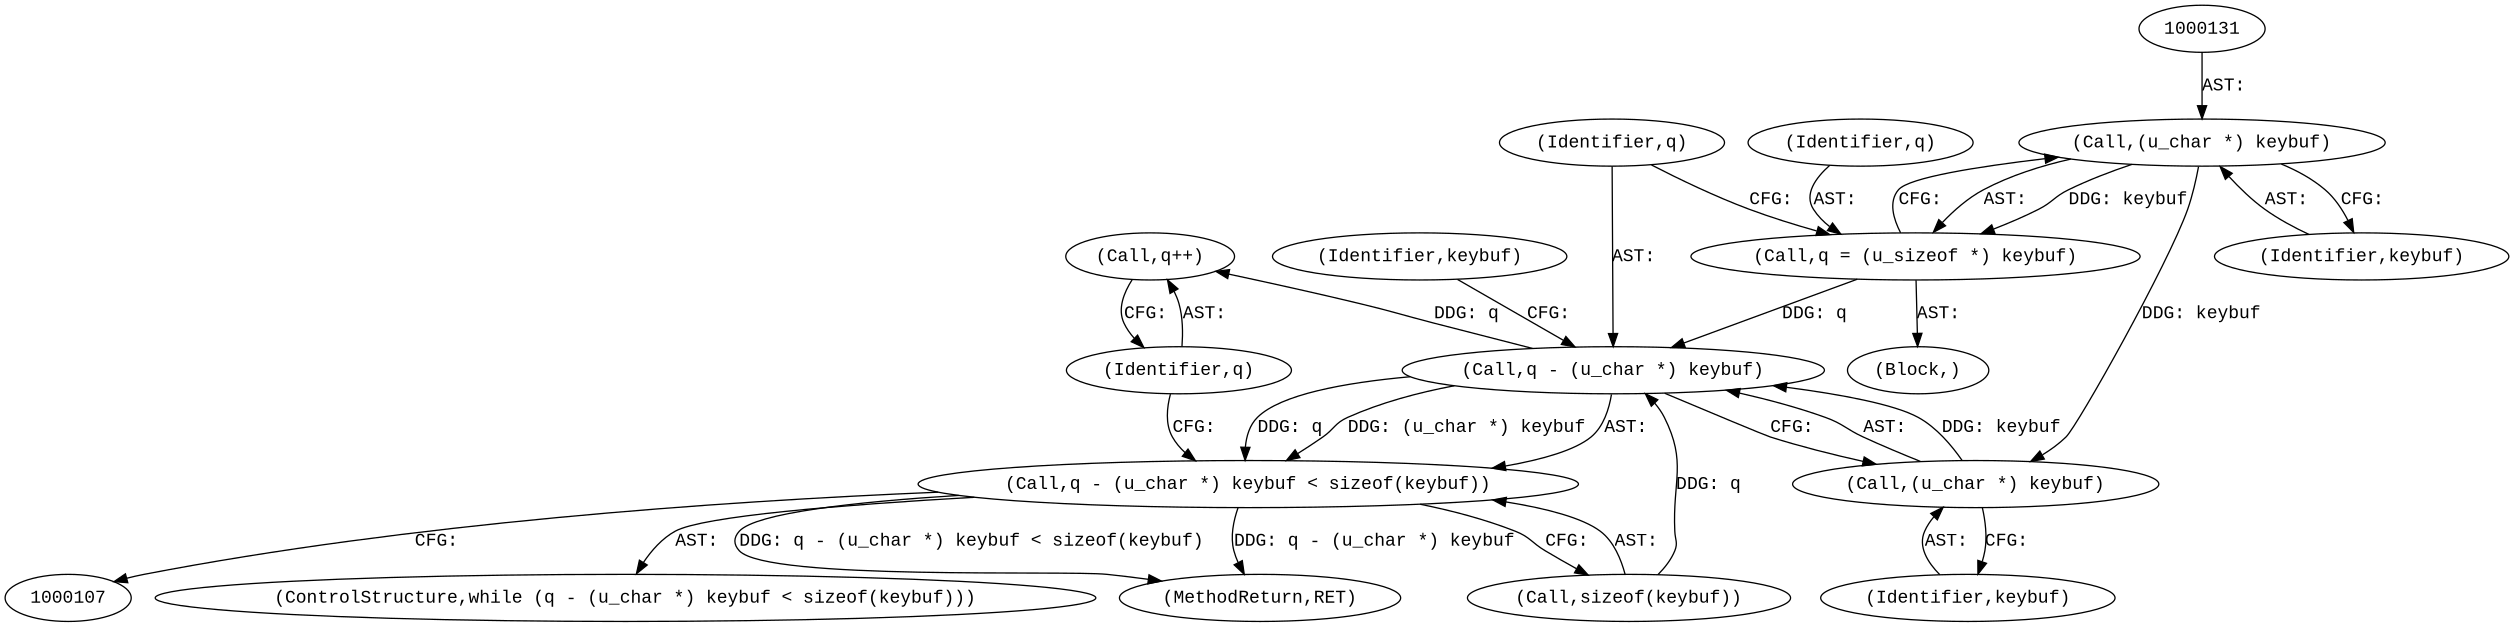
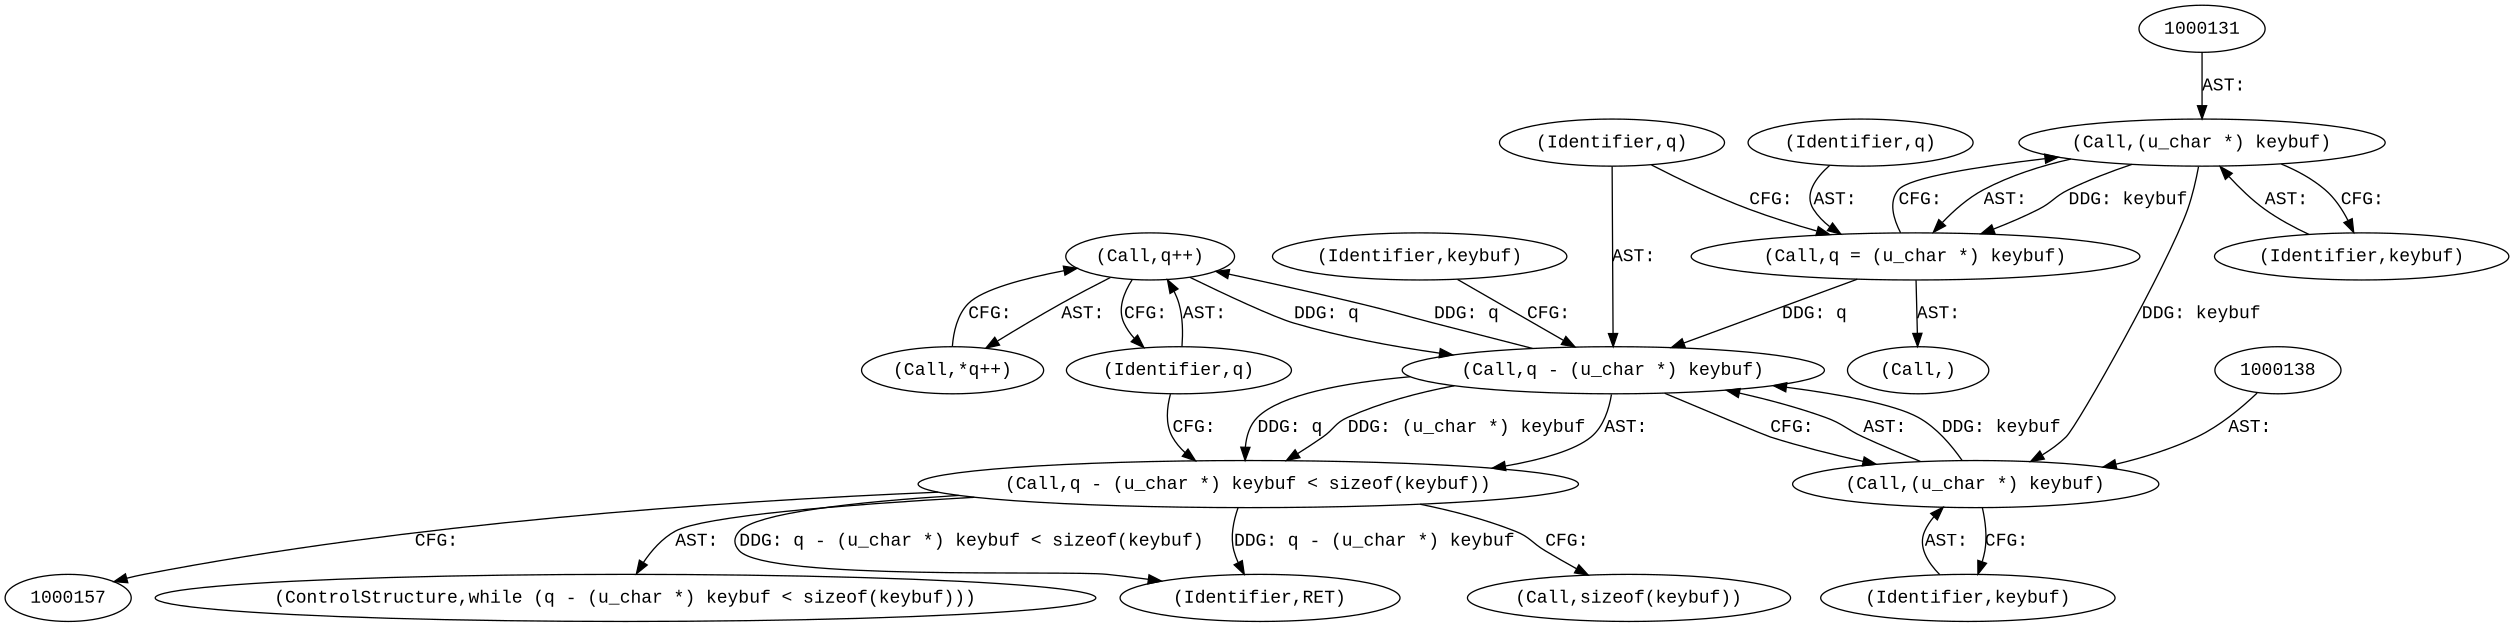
node "(Call,q = (u_sizeof *) keybuf)": label "(Call,q = (u_sizeof *) keybuf)" -> "(Call,q = (u_char *) keybuf)"
node "(Call,*q++)": added
node "(Block,)": label "(Block,)" -> "(Call,)"
node "1000138": added
edge "(Call,sizeof(keybuf))" -> "(Call,q - (u_char *) keybuf)": now "(Call,q++)" -> "(Call,q - (u_char *) keybuf)"
edge "(Call,sizeof(keybuf))" -> "(Call,q - (u_char *) keybuf < sizeof(keybuf))": removed, label "AST:"
node "1000107": label "1000107" -> "1000157"
node "(MethodReturn,RET)": label "(MethodReturn,RET)" -> "(Identifier,RET)"
